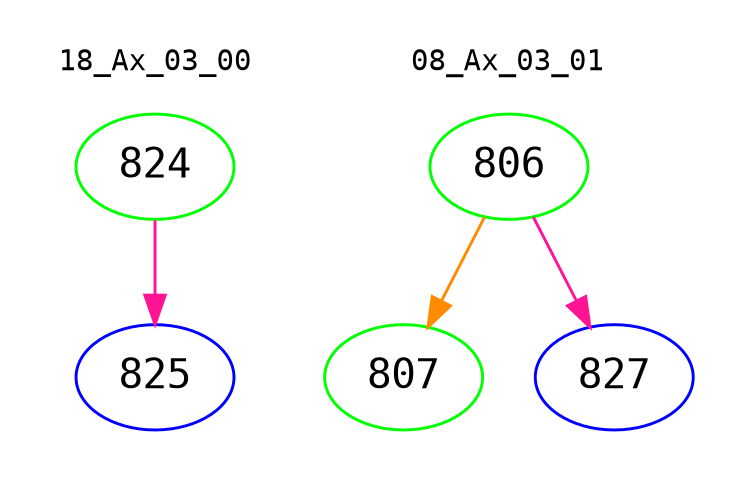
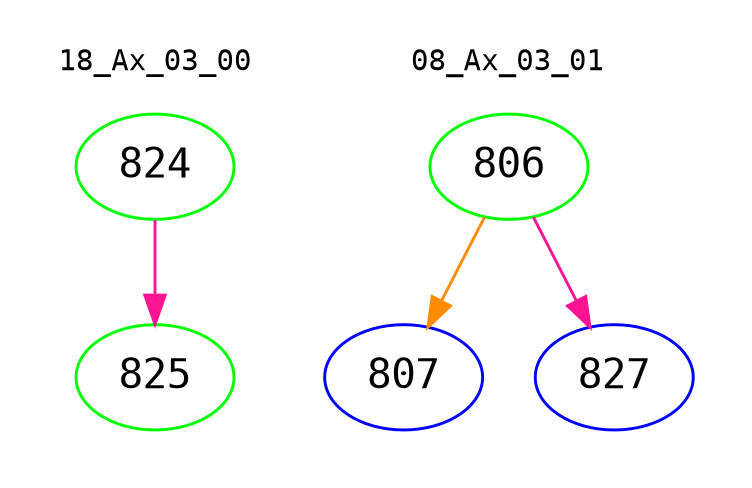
node "825": color blue -> green
node "807": color green -> blue
